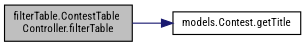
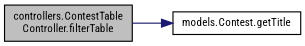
node "filterTable.ContestTable Controller.filterTable": label "filterTable.ContestTable Controller.filterTable" -> "controllers.ContestTable Controller.filterTable"
